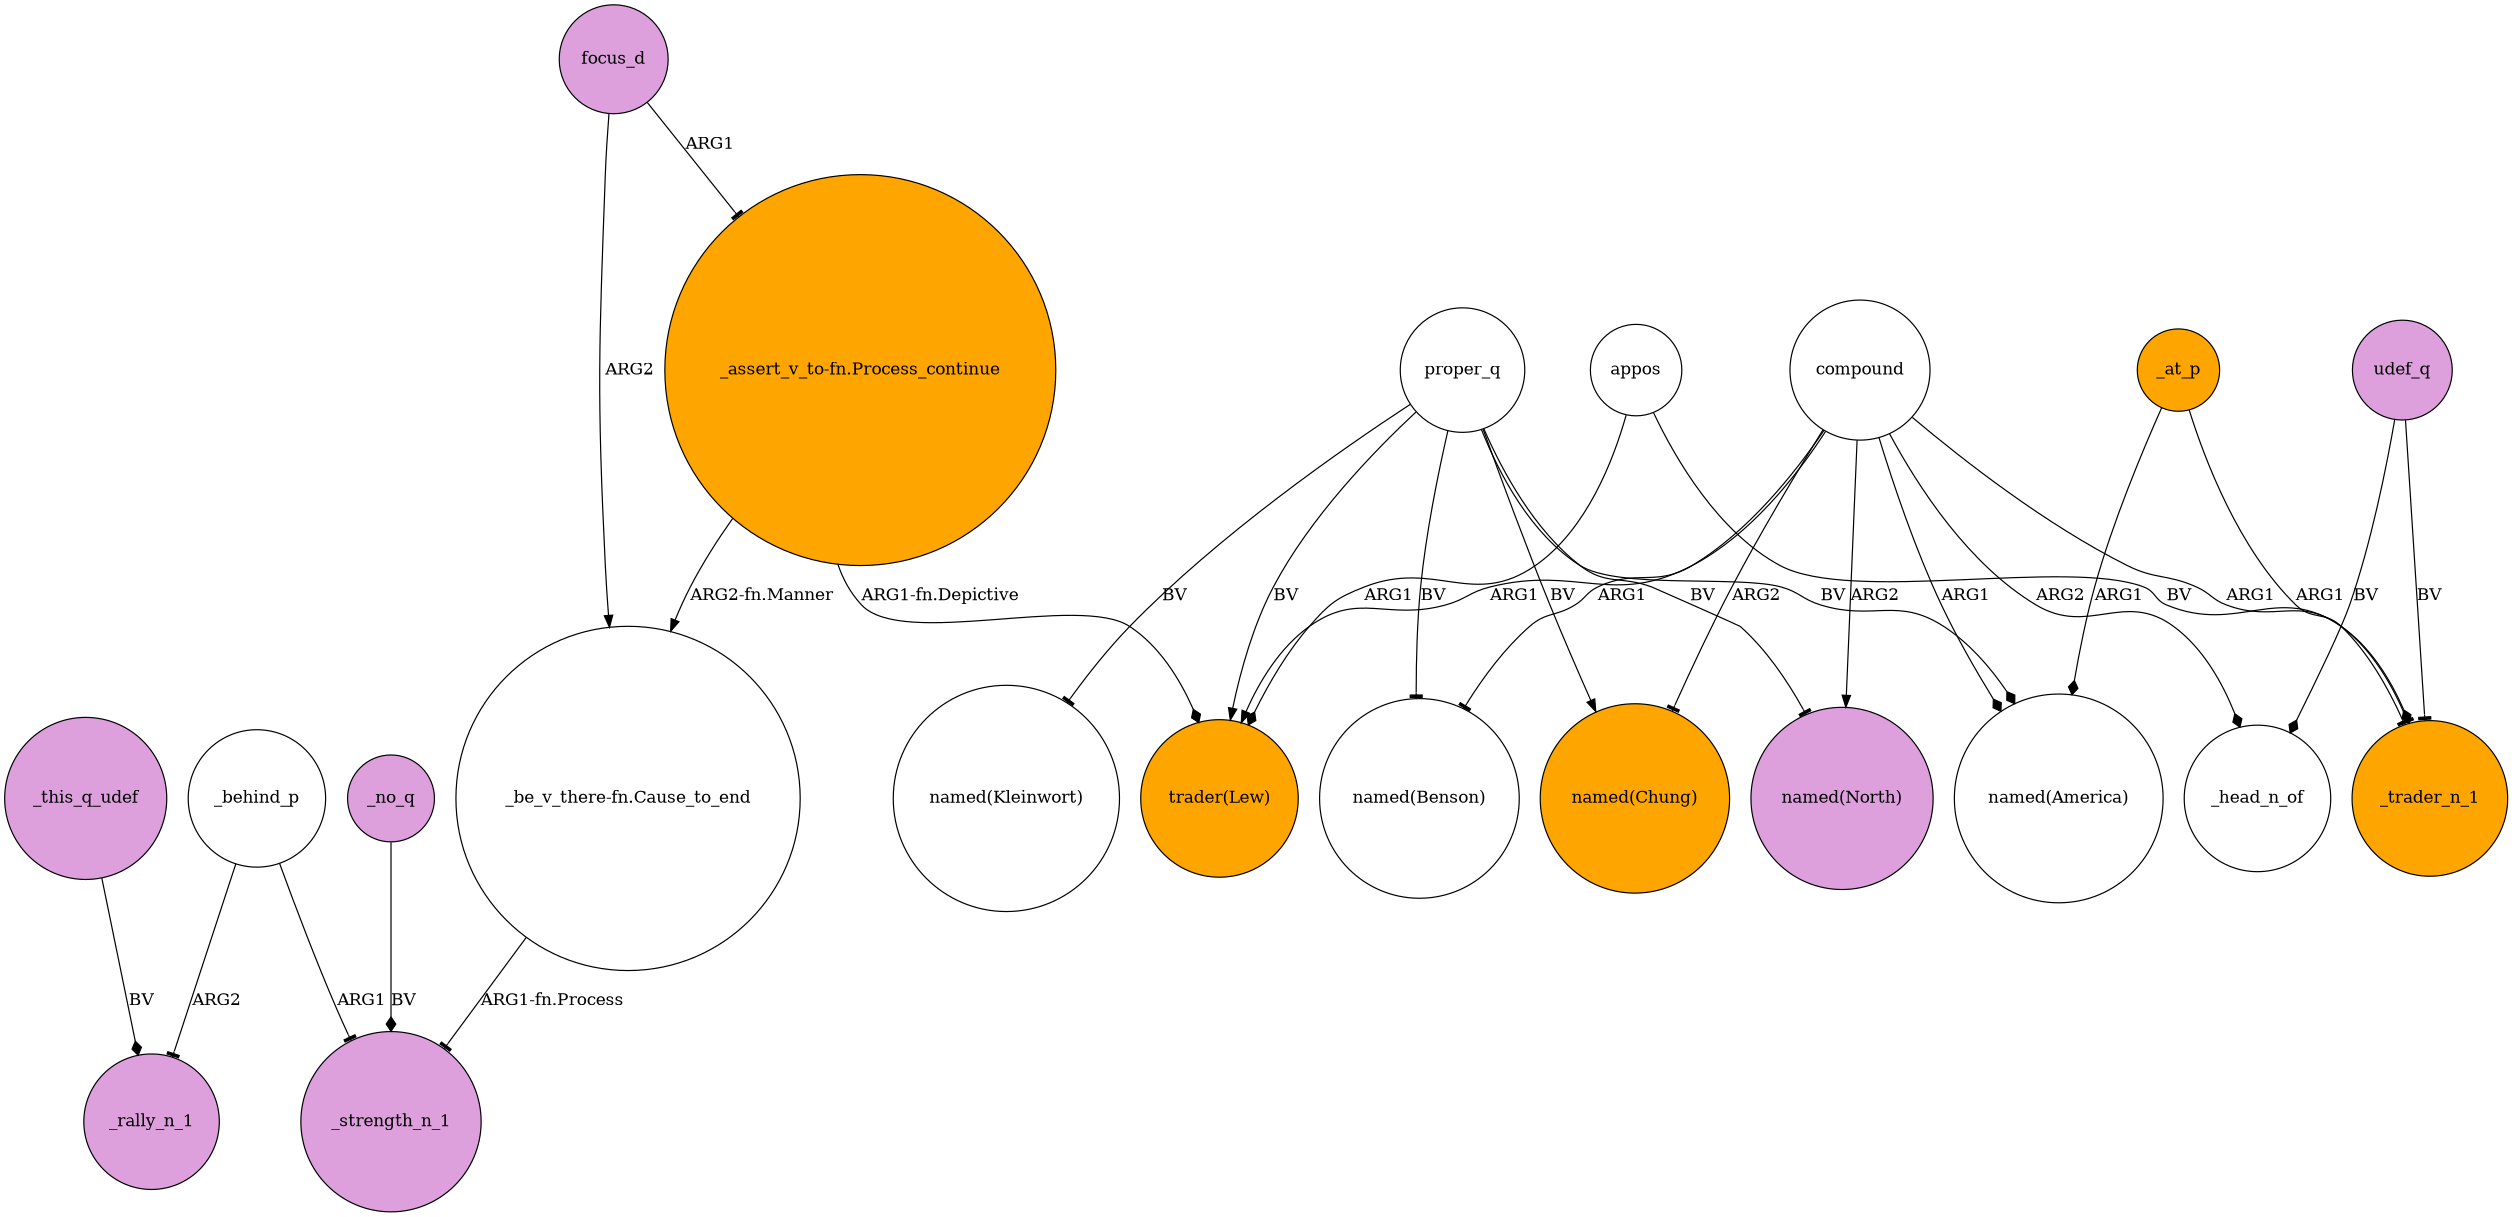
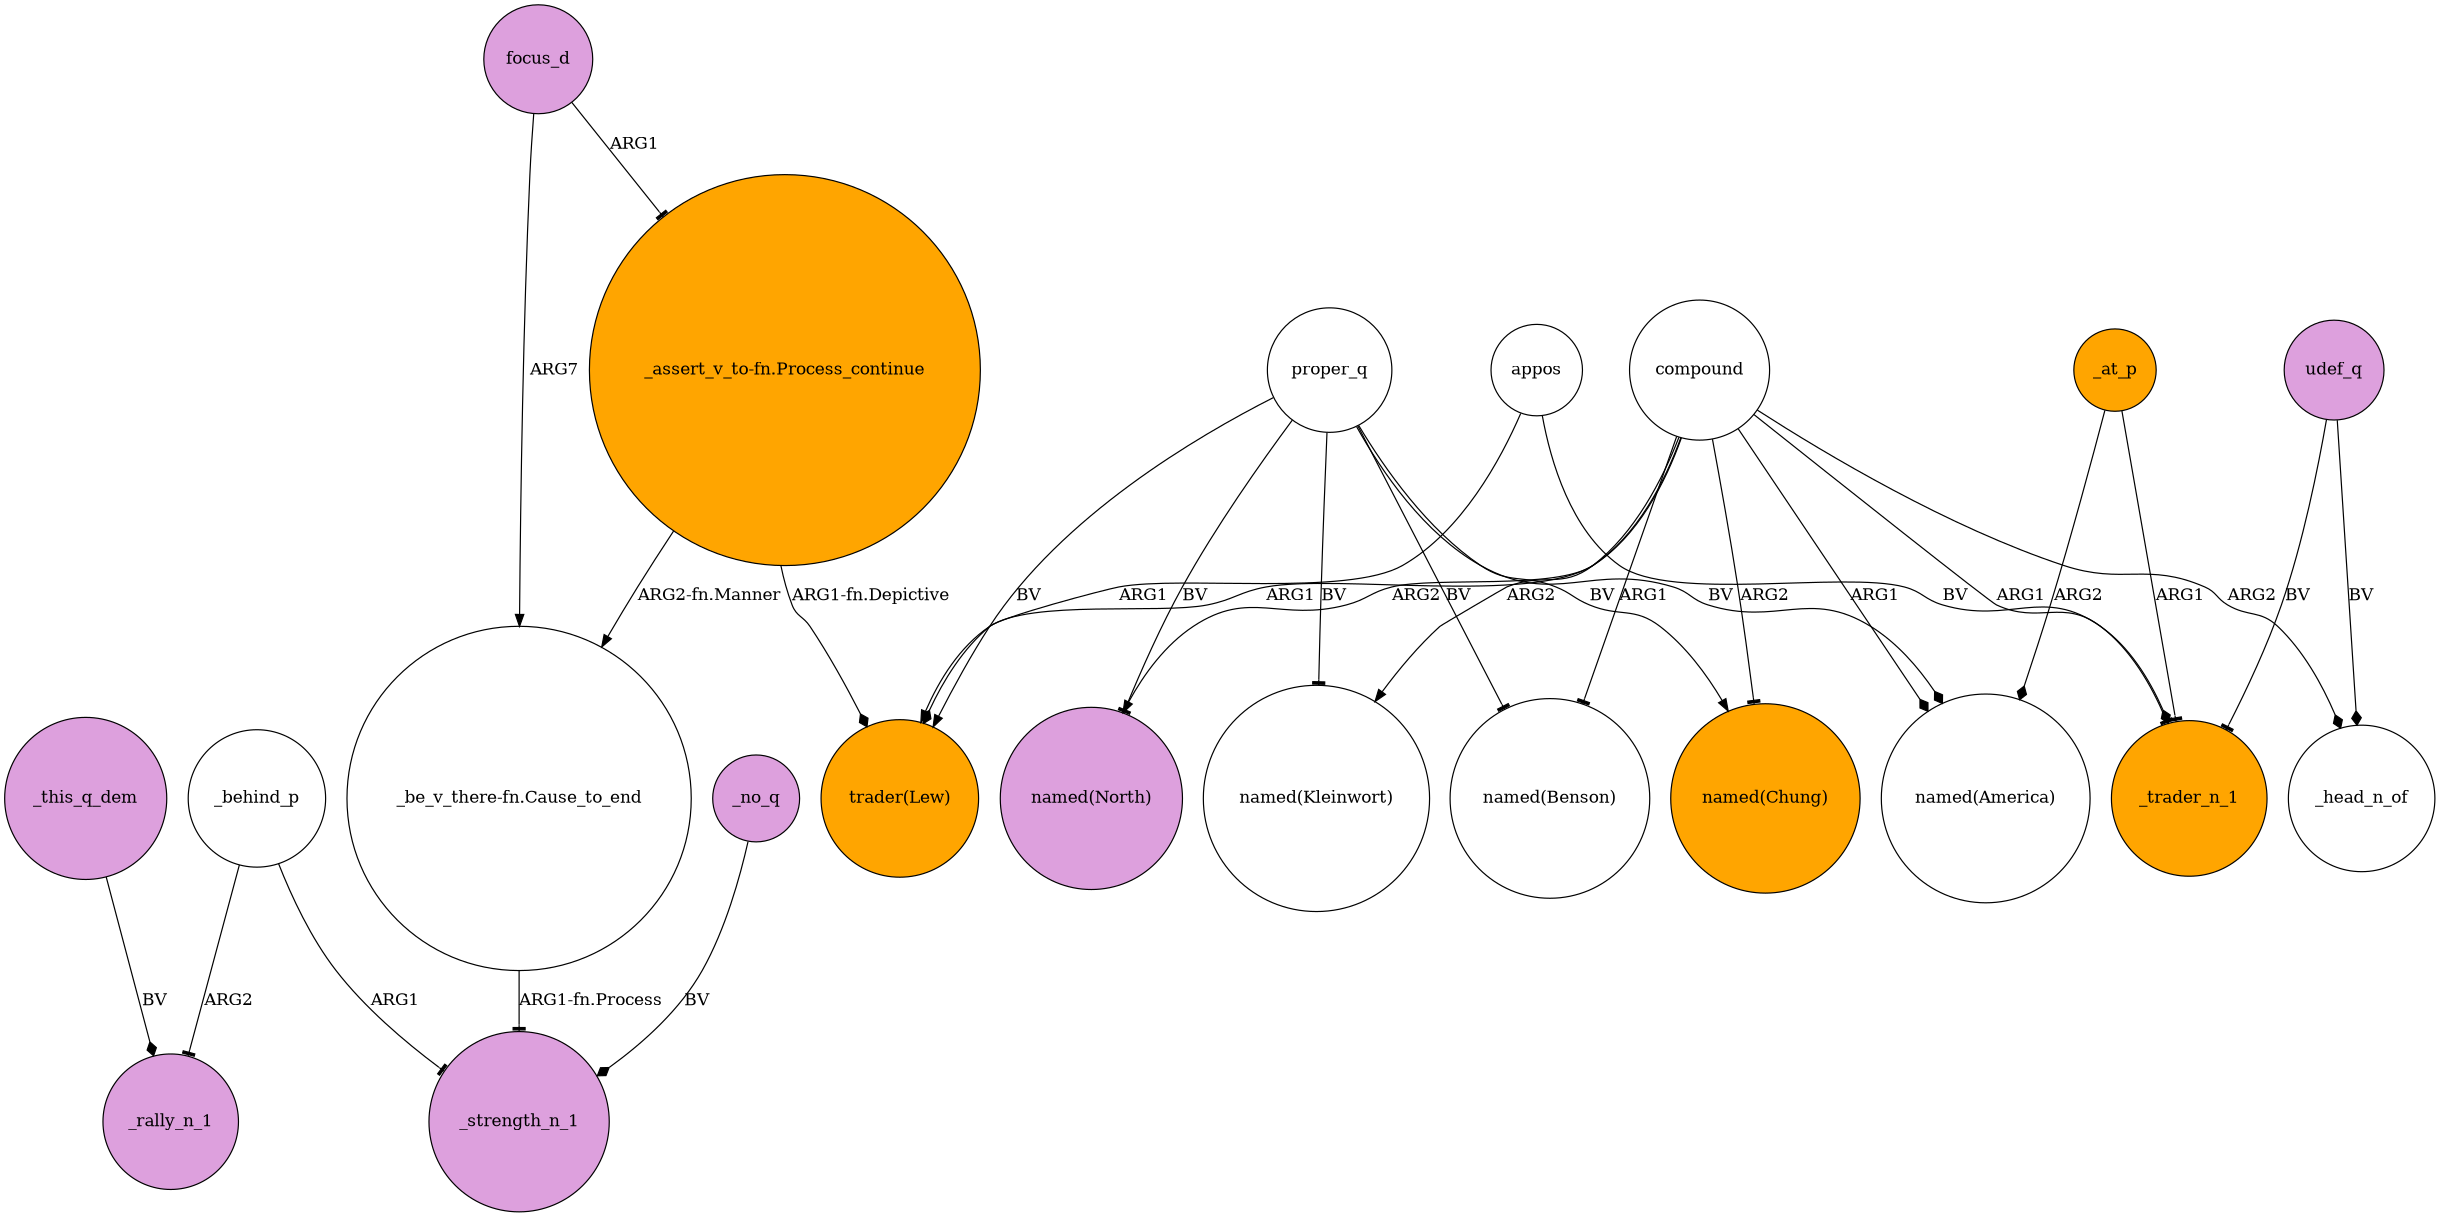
edge "focus_d" -> "_be_v_there-fn.Cause_to_end": label "ARG2" -> "ARG7"
edge "compound" -> "named(Kleinwort)": added, label "ARG2"
edge "_at_p" -> "named(America)": label "ARG1" -> "ARG2"
node "_this_q_udef": label "_this_q_udef" -> "_this_q_dem"
